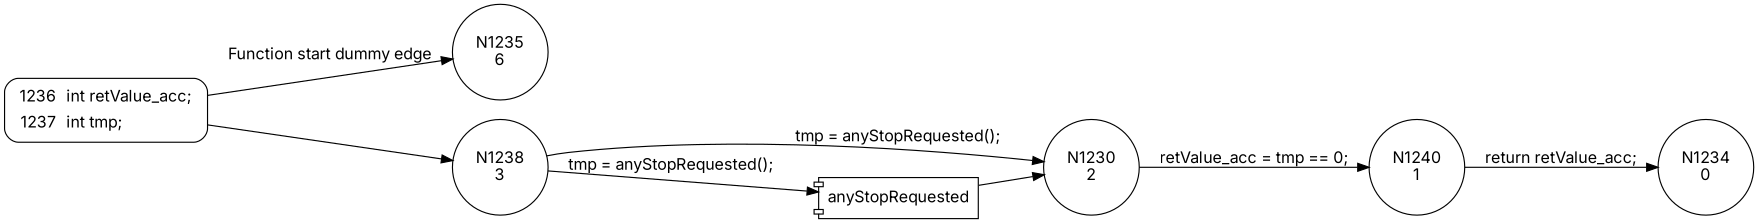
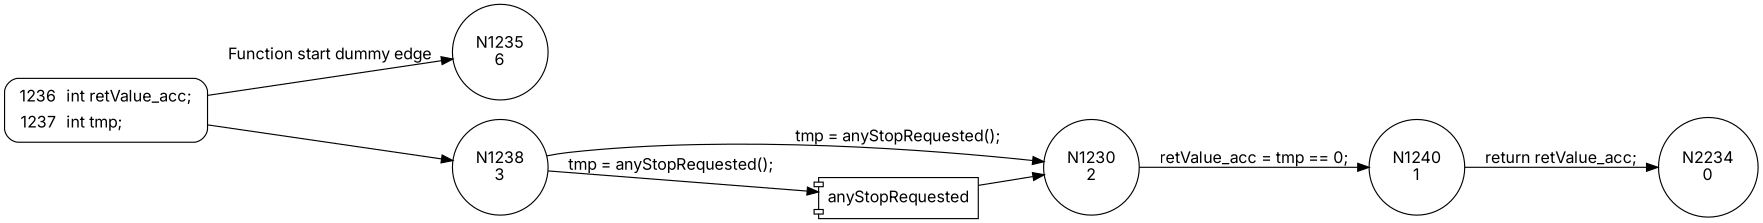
node "N1234 0": label "N1234 0" -> "N2234 0"
